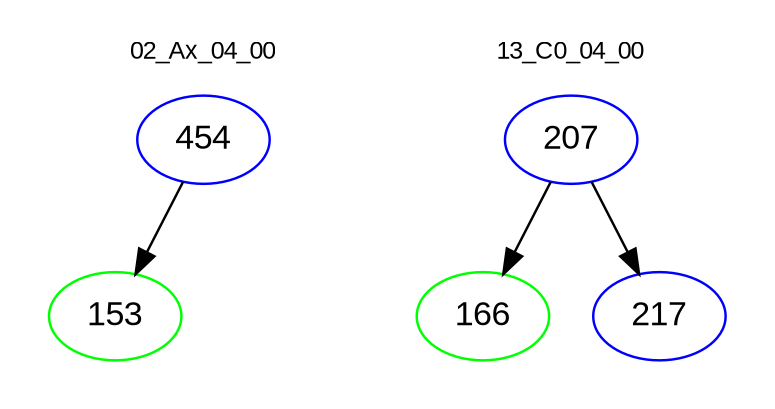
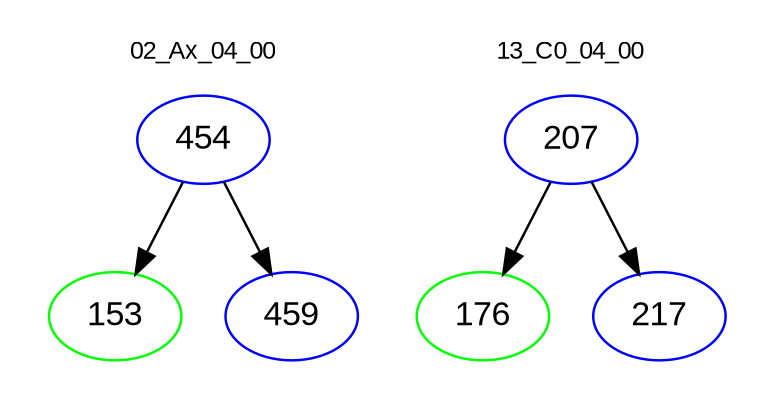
node "459": added
node "166": label "166" -> "176"
